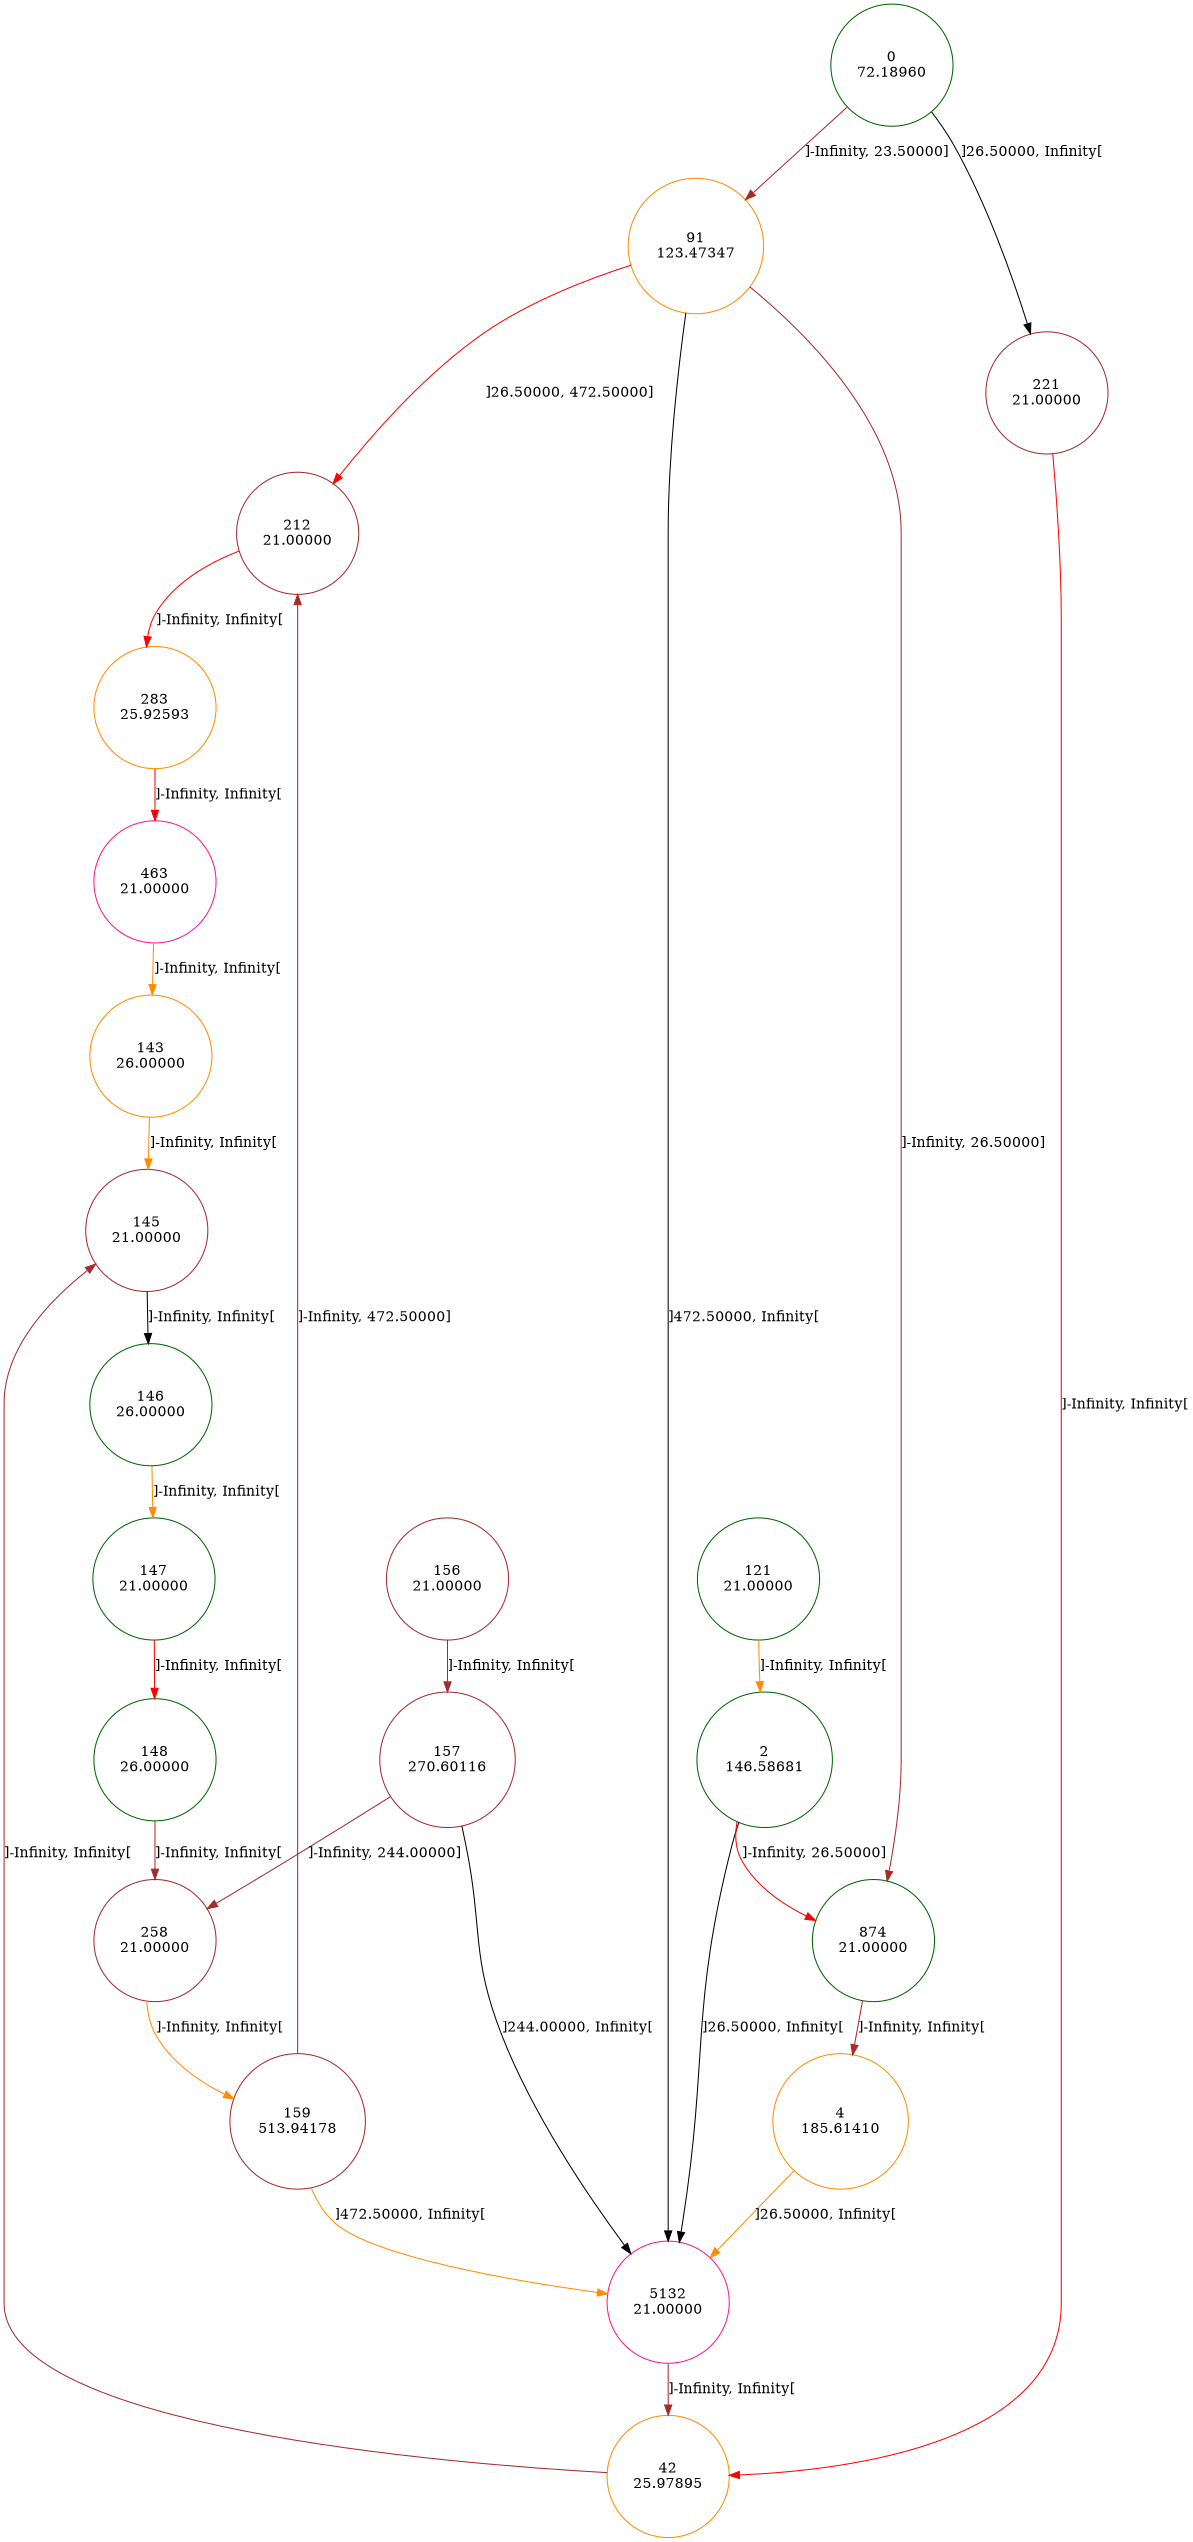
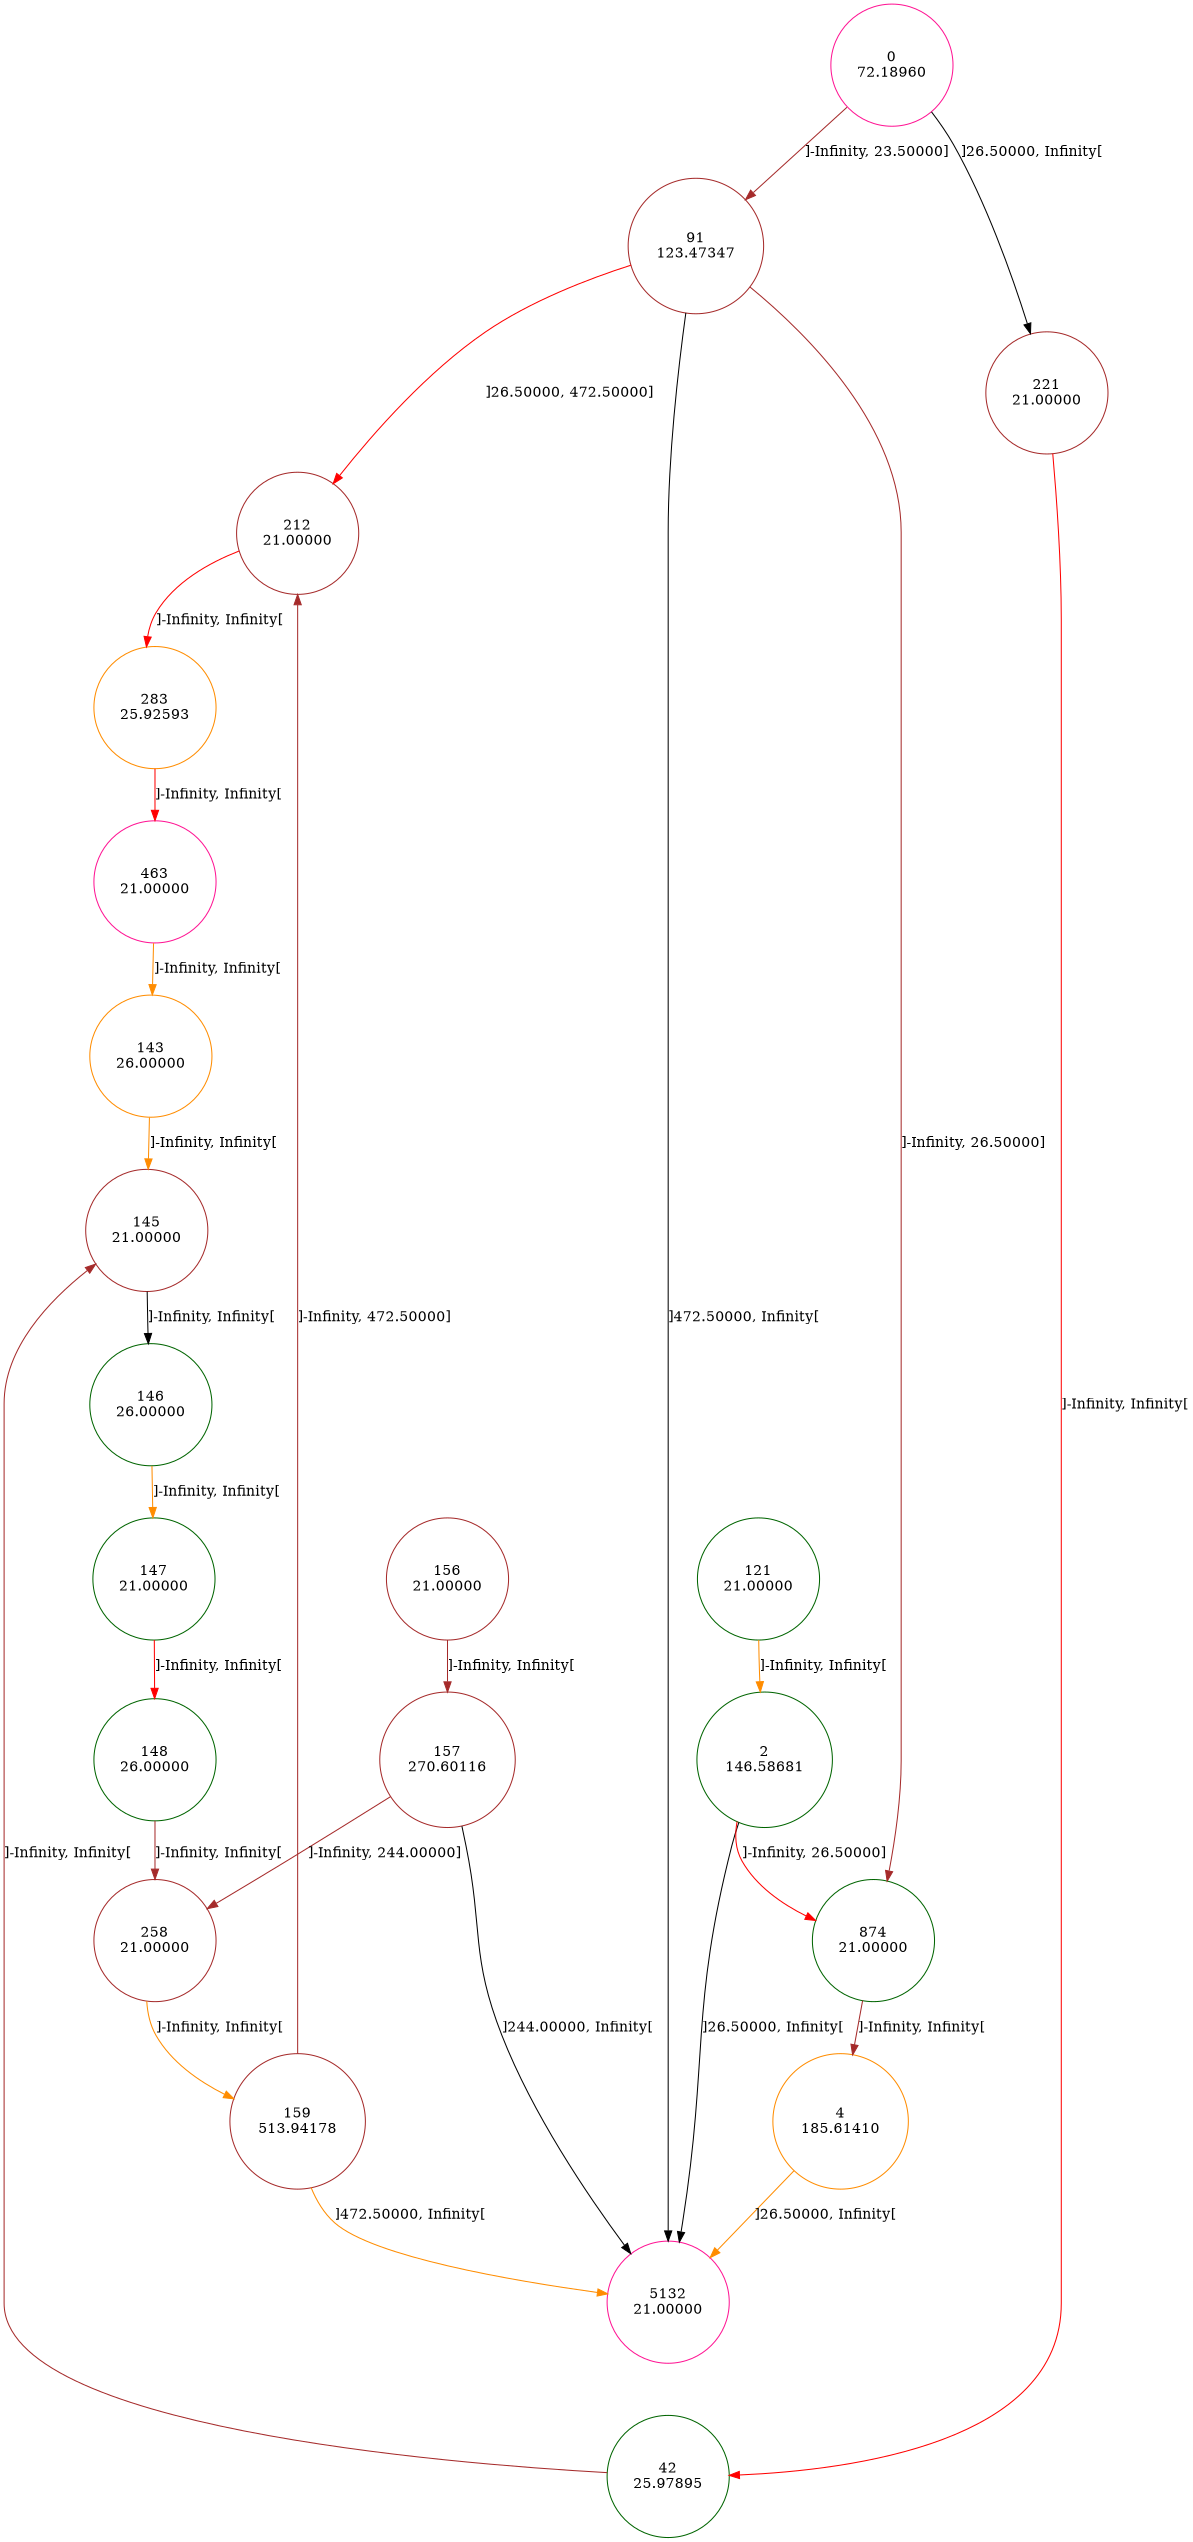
node "0 72.18960": color darkgreen -> deeppink
node "91 123.47347": color darkorange -> brown
edge "5132 21.00000" -> "42 25.97895": removed, label "]-Infinity, Infinity["
node "42 25.97895": color darkorange -> darkgreen
